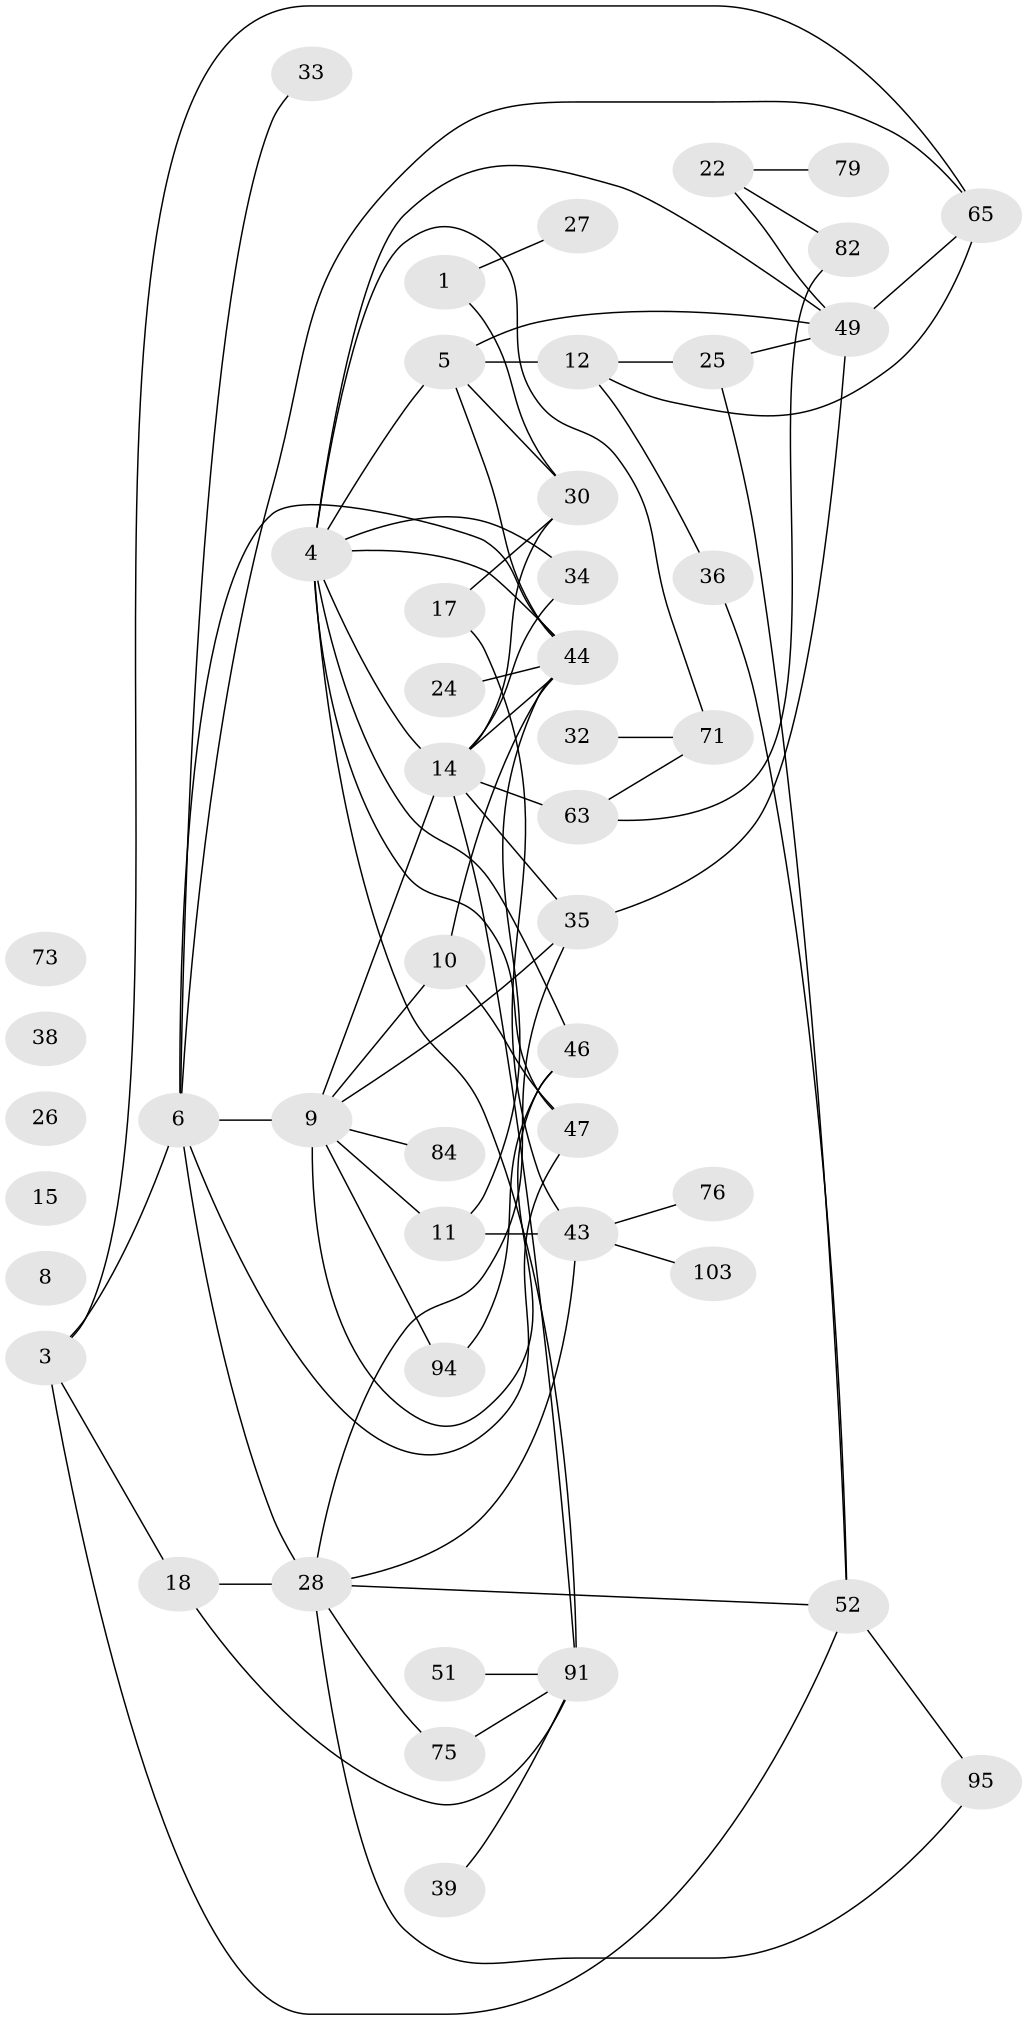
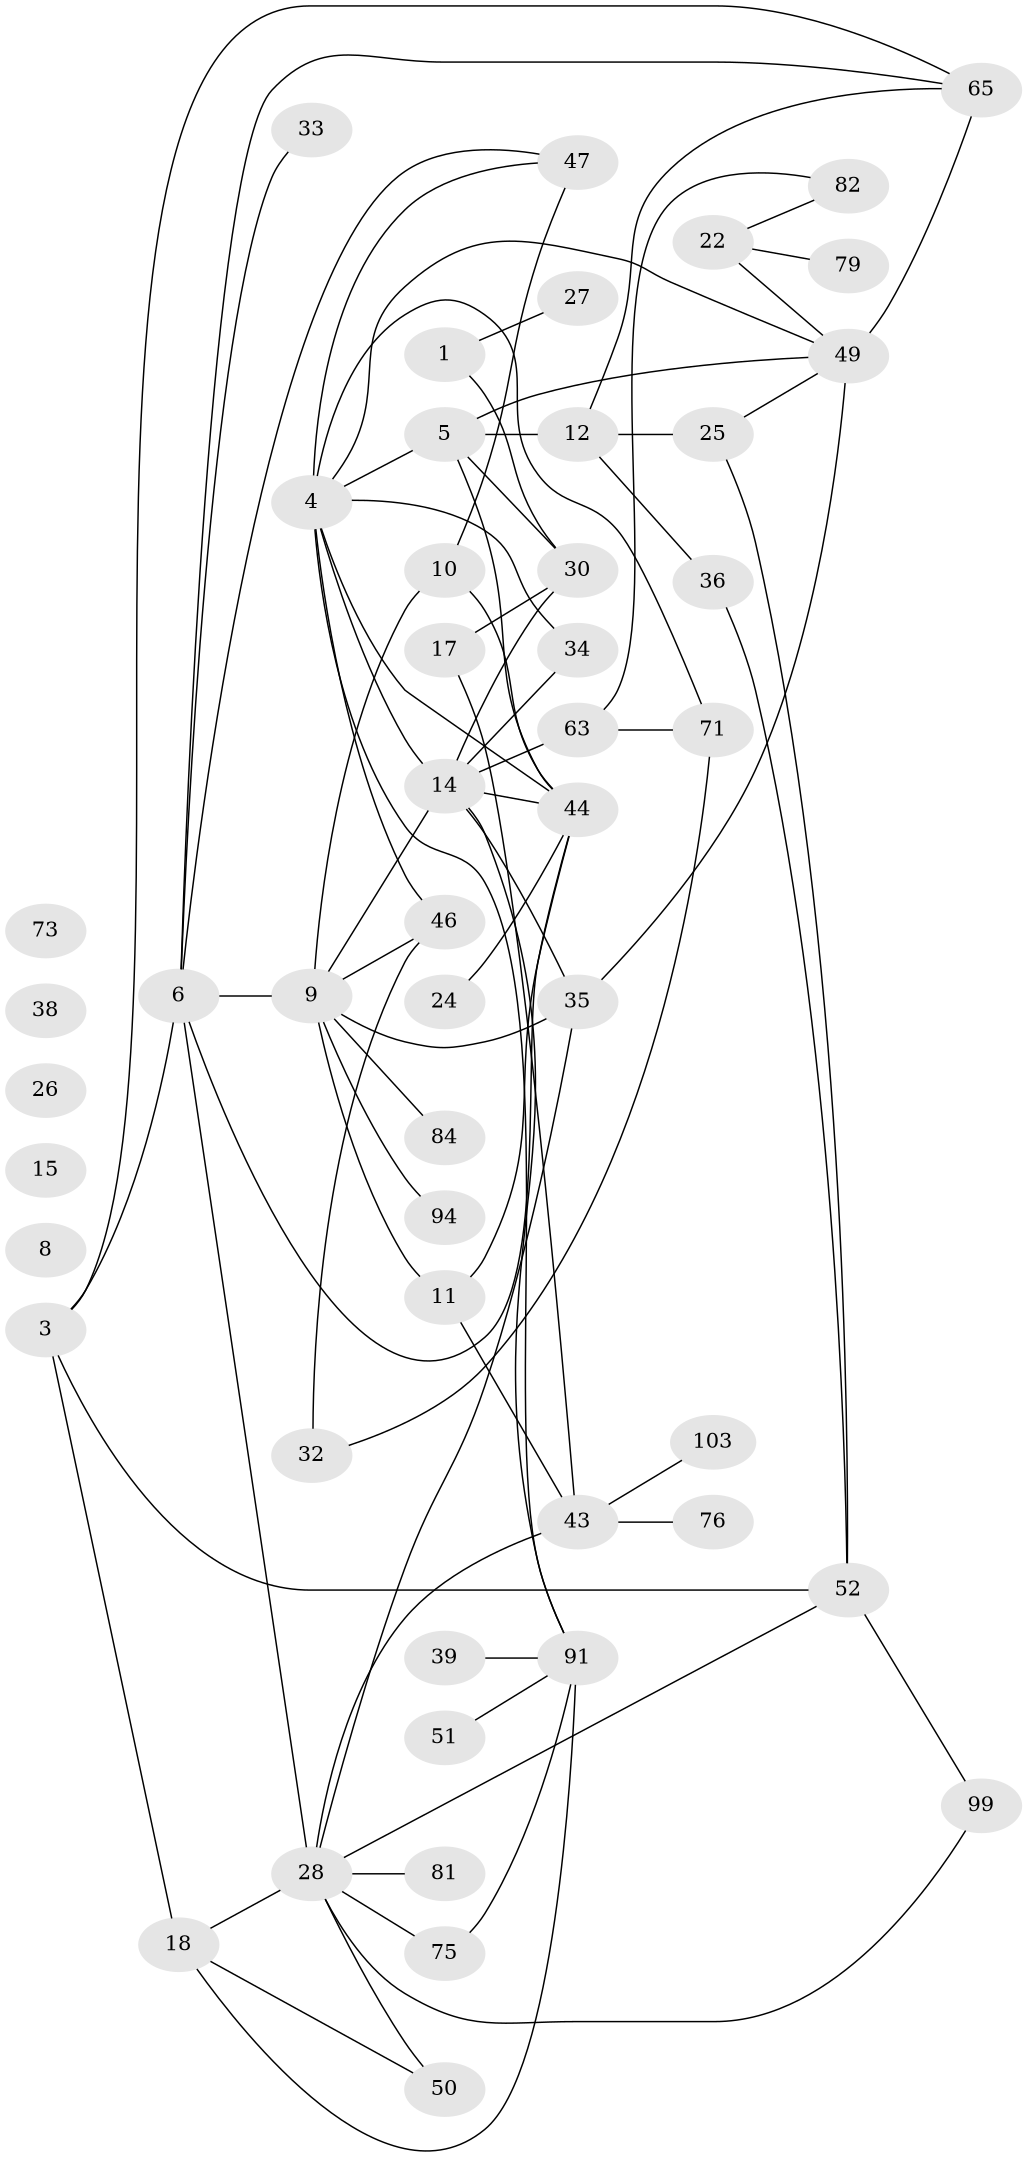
edge "46" -- "94": now "46" -- "32"
node "95": label "95" -> "99"
node "81": added
node "50": added
